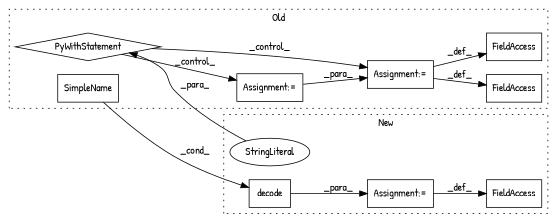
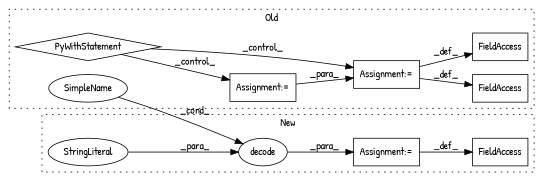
node "SimpleName": shape box -> ellipse
edge "StringLiteral" -> "PyWithStatement": now "StringLiteral" -> "decode"
node "decode": shape box -> ellipse
